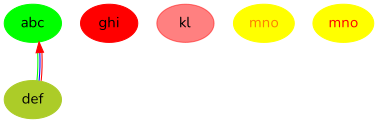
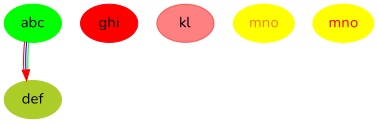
edge "def" -> "abc": reversed
